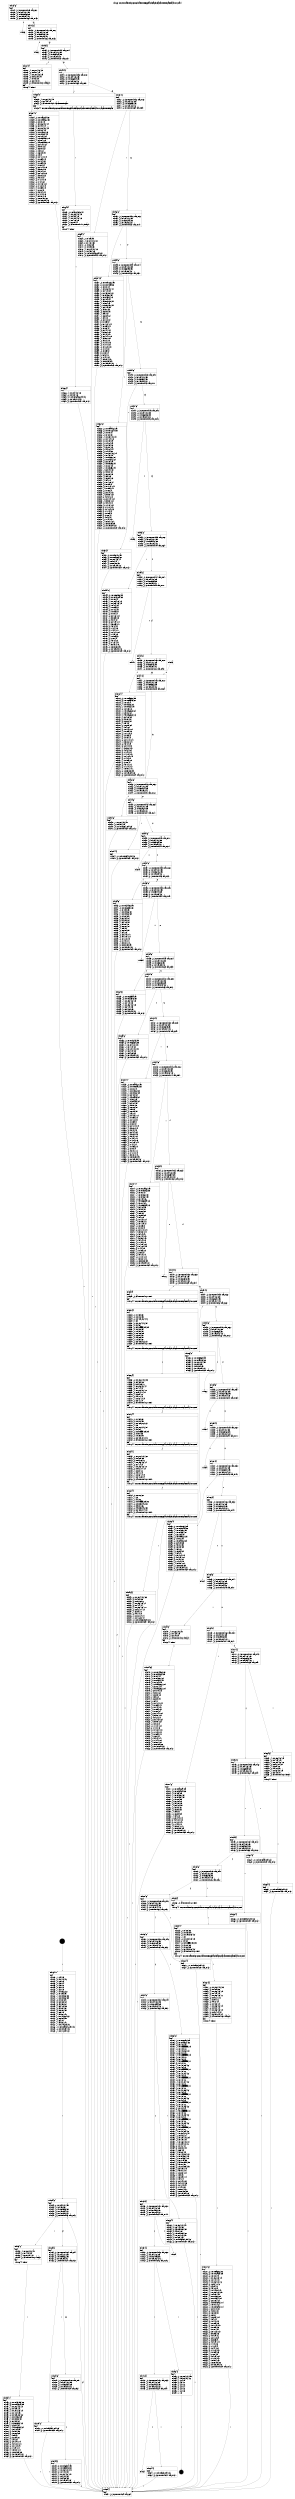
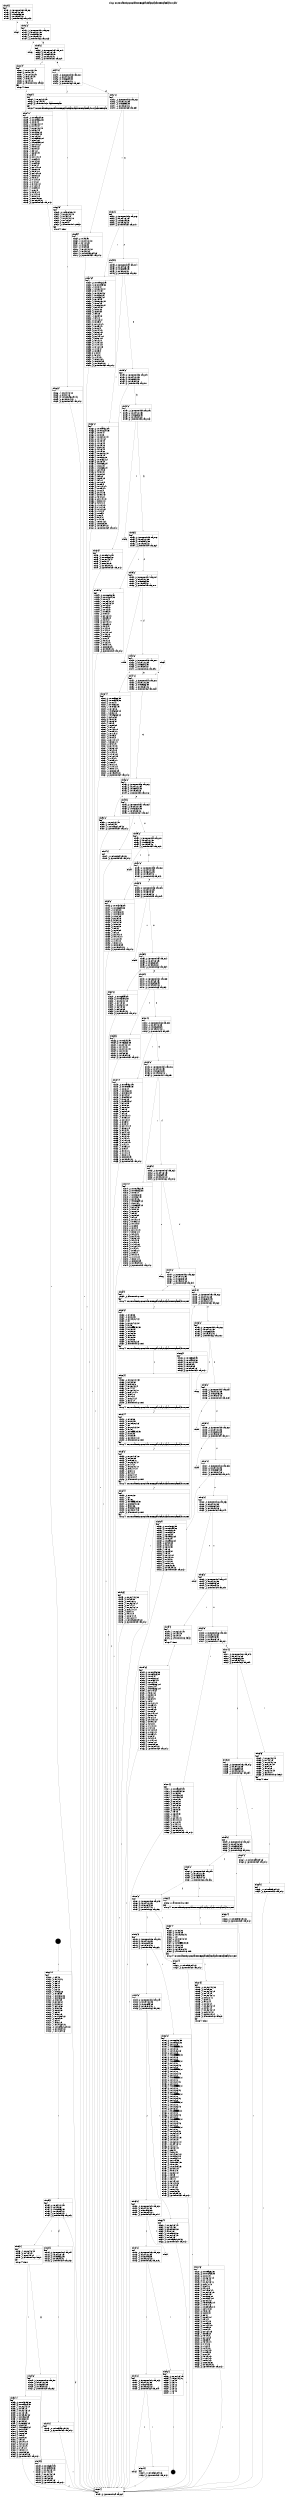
edge "0x4018bf [28]" -> "0x4018db [28]": now "0x401fc5 [16]" -> "0x4018db [28]"
